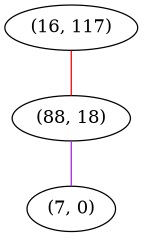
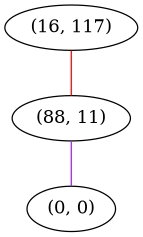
node "(88, 18)": label "(88, 18)" -> "(88, 11)"
node "(7, 0)": label "(7, 0)" -> "(0, 0)"
